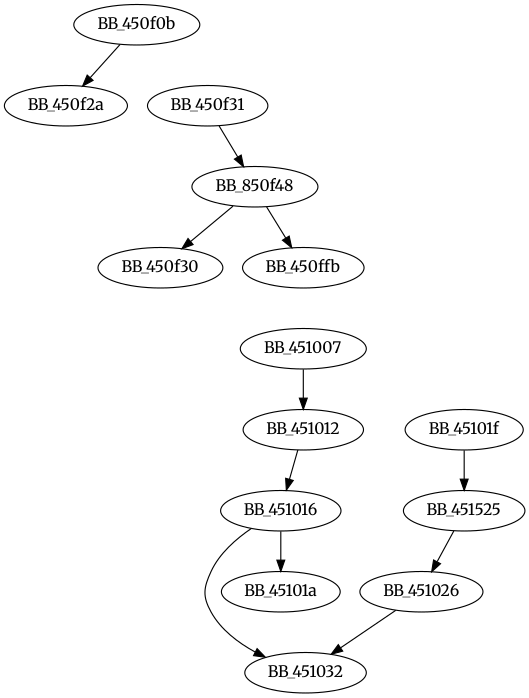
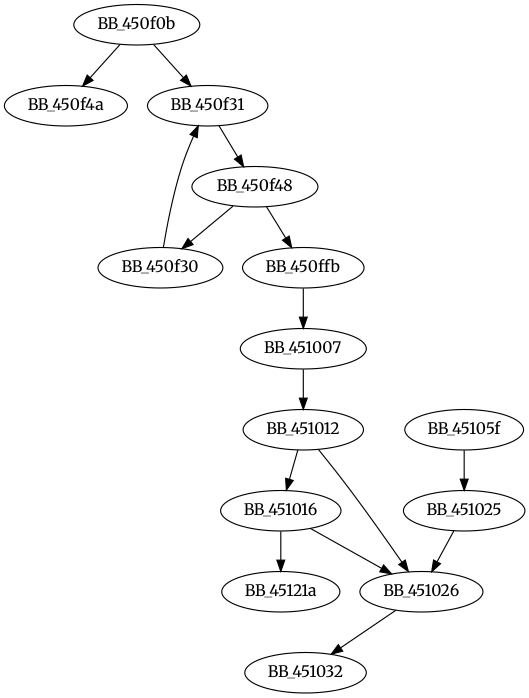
edge "BB_450f0b" -> "BB_450f31": added
node "BB_450f2a": label "BB_450f2a" -> "BB_450f4a"
node "BB_850f48": label "BB_850f48" -> "BB_450f48"
edge "BB_450f30" -> "BB_450f31": added
edge "BB_450ffb" -> "BB_451007": added
node "BB_45101f": label "BB_45101f" -> "BB_45105f"
edge "BB_451012" -> "BB_451026": added
node "BB_451525": label "BB_451525" -> "BB_451025"
edge "BB_451016" -> "BB_451032": now "BB_451016" -> "BB_451026"
node "BB_45101a": label "BB_45101a" -> "BB_45121a"
